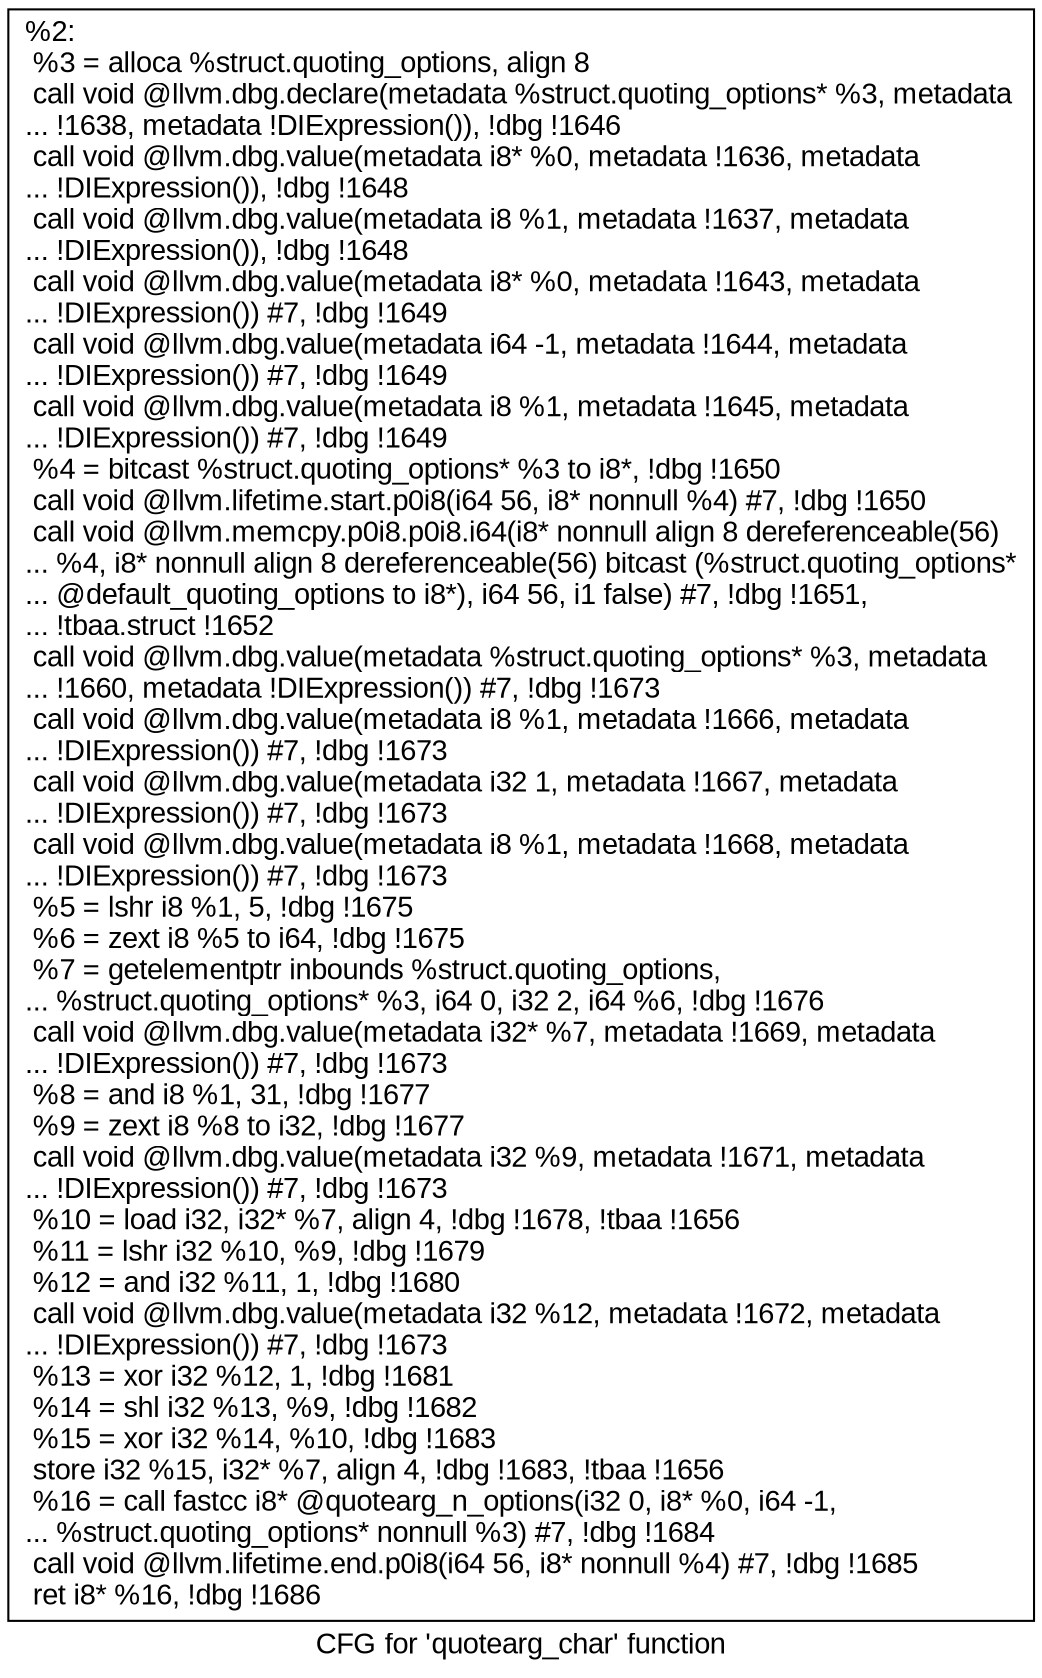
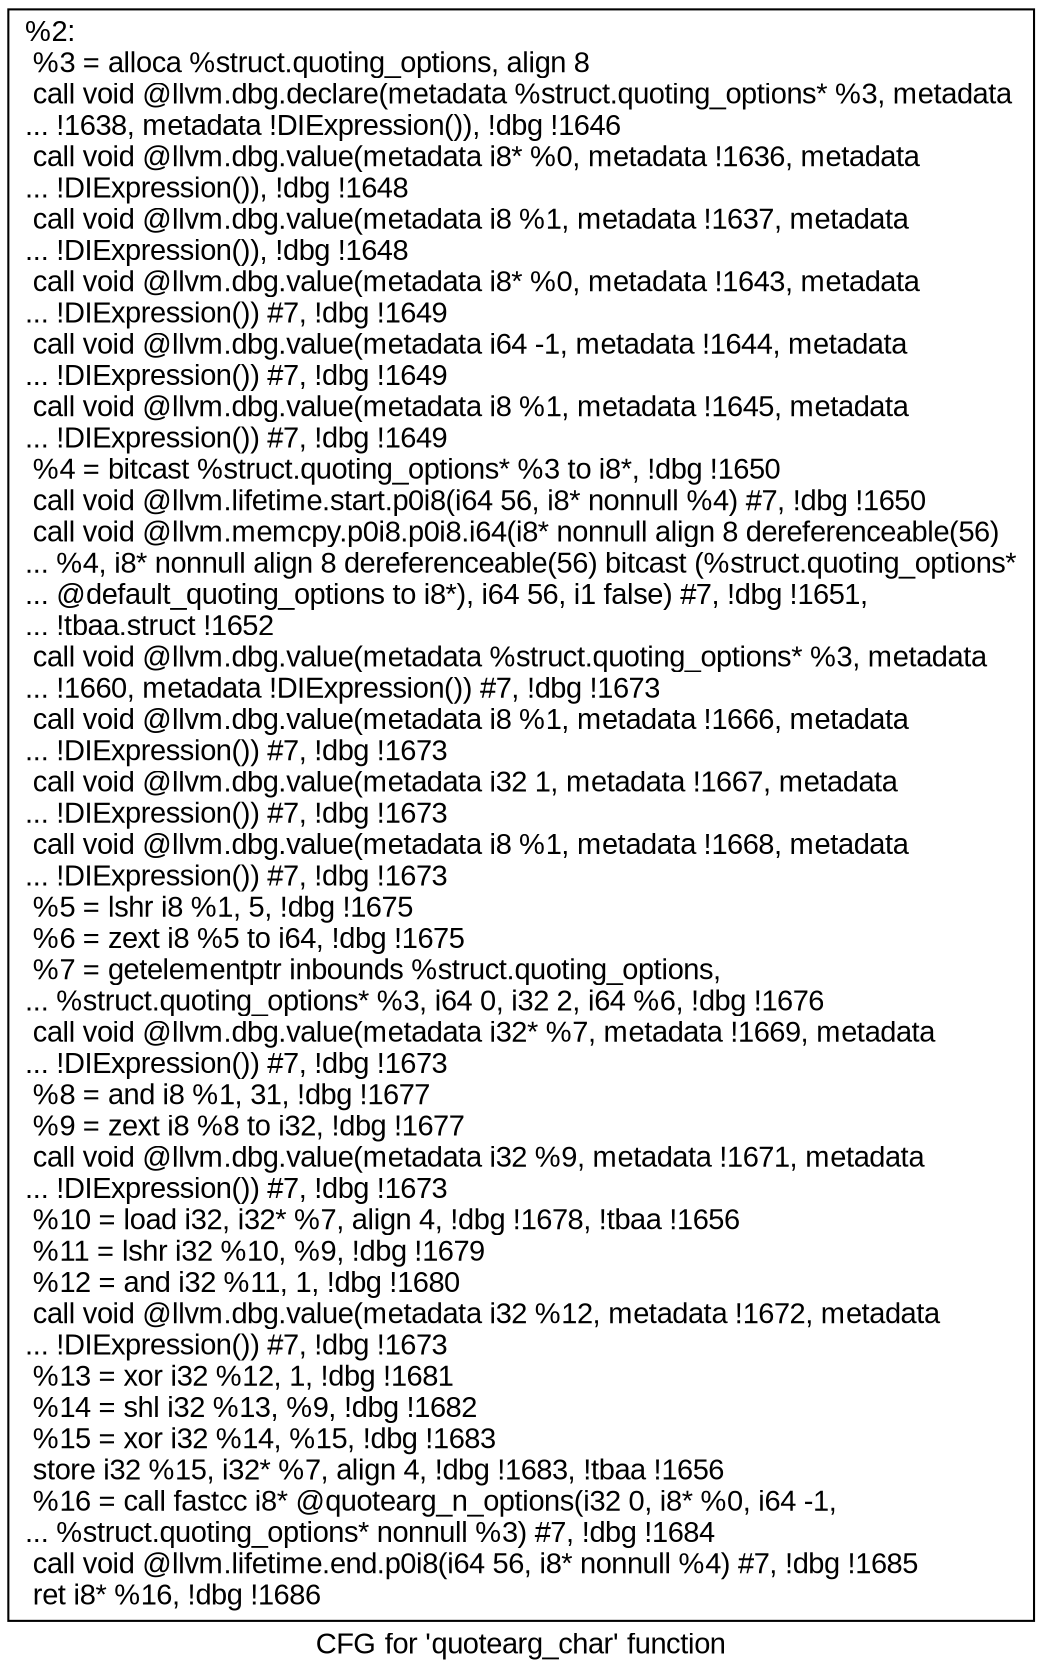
node "%2:": text "%15 = xor i32 %14, %10, !dbg !1683" -> "%15 = xor i32 %14, %15, !dbg !1683"
